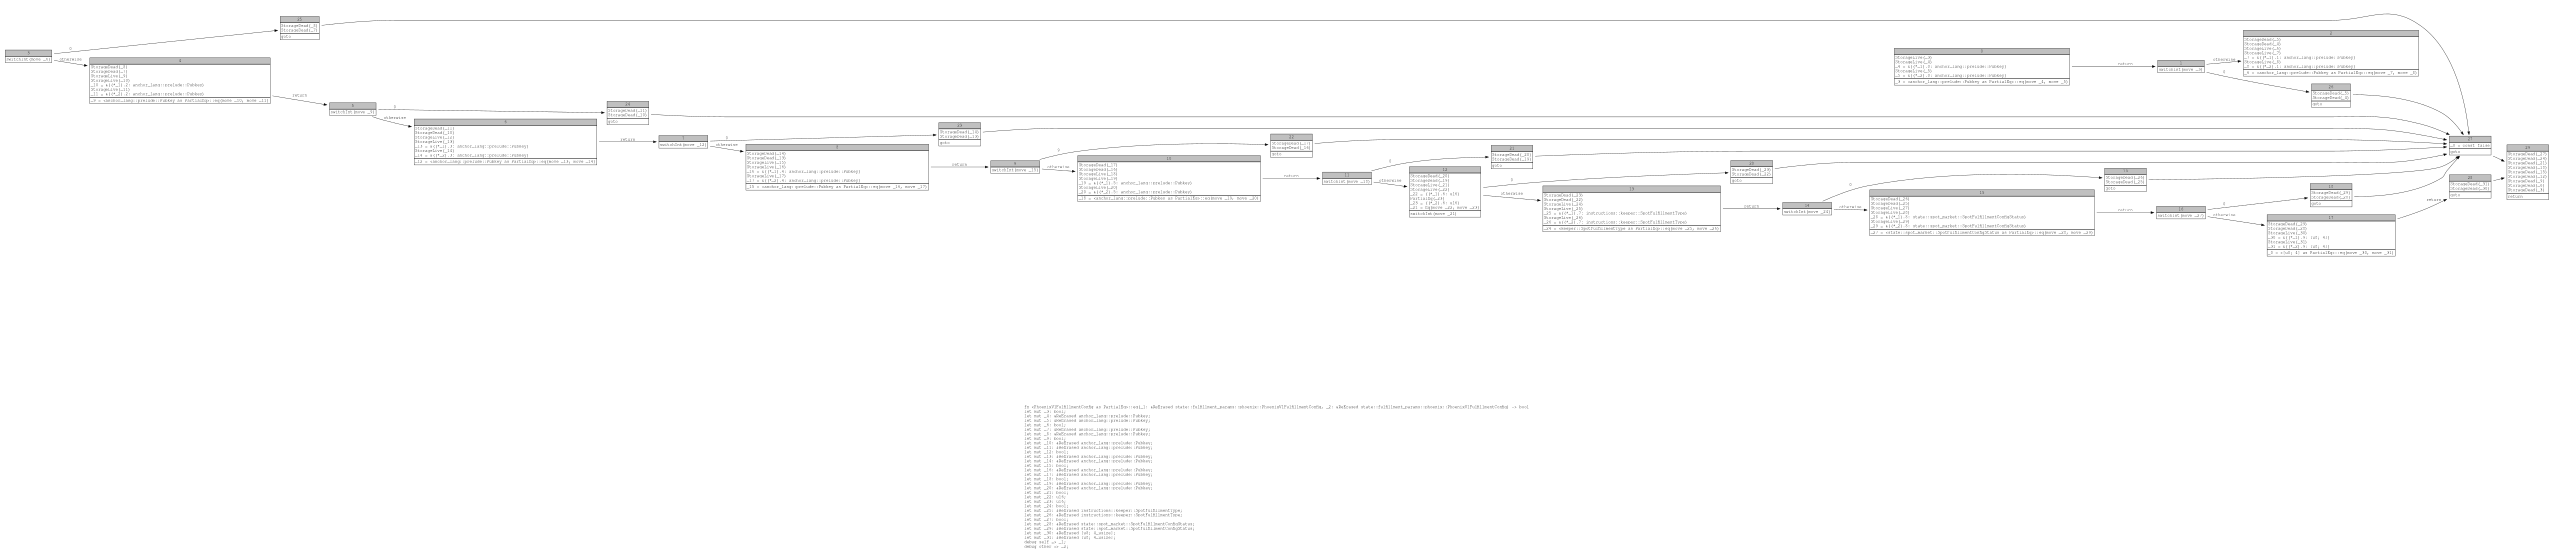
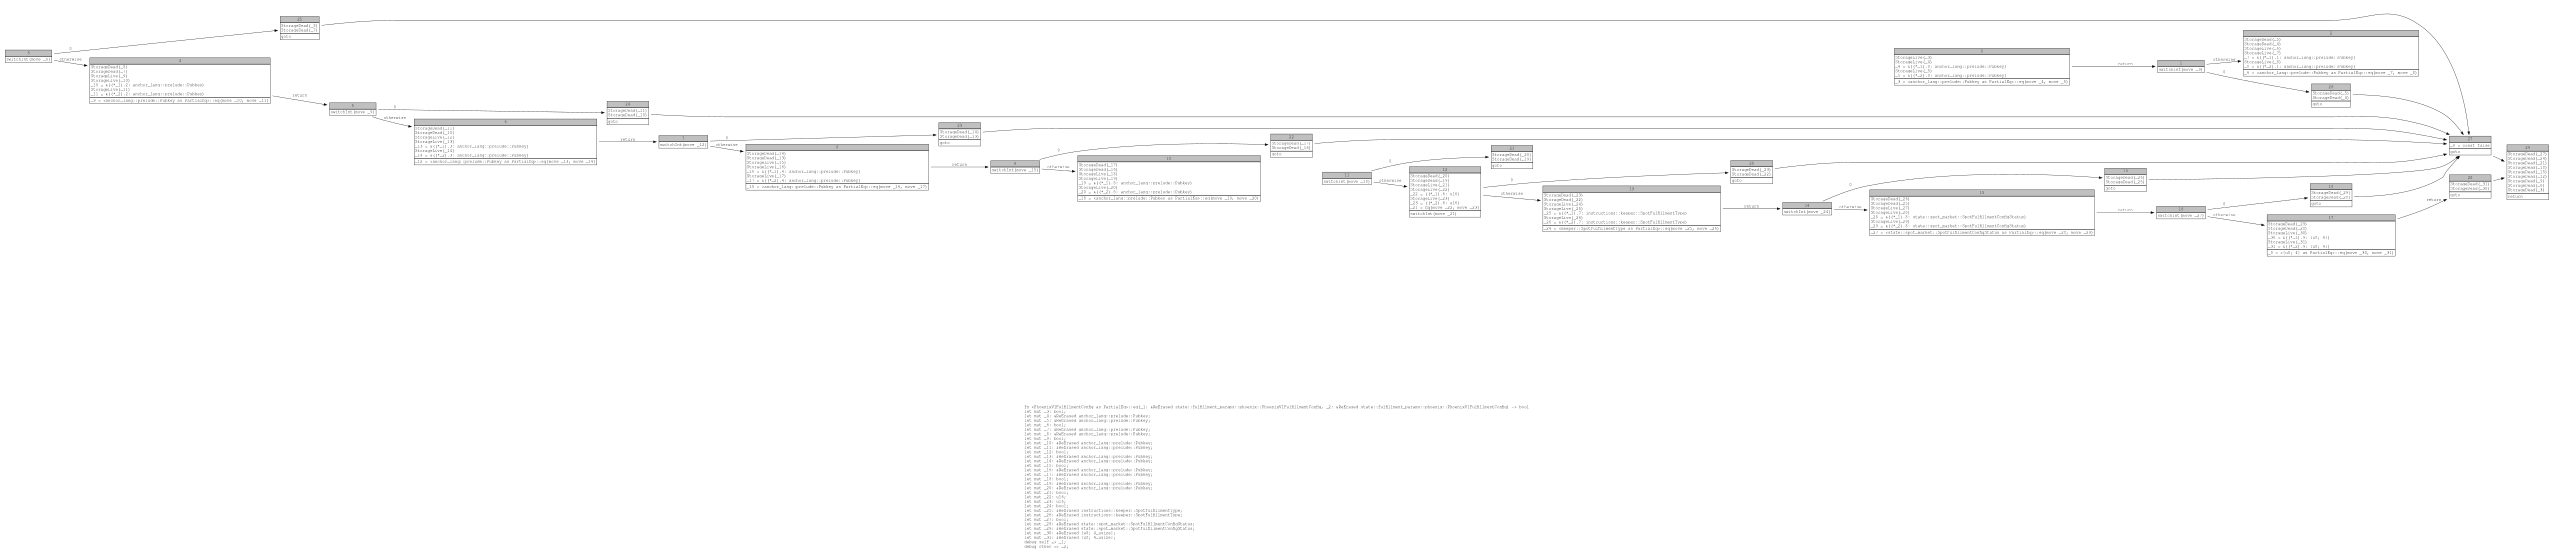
edge "21" -> "27": removed
edge "10" -> "11": removed, label "return"
node "12": text "PartialEq(_23)" -> "StorageLive(_23)"
